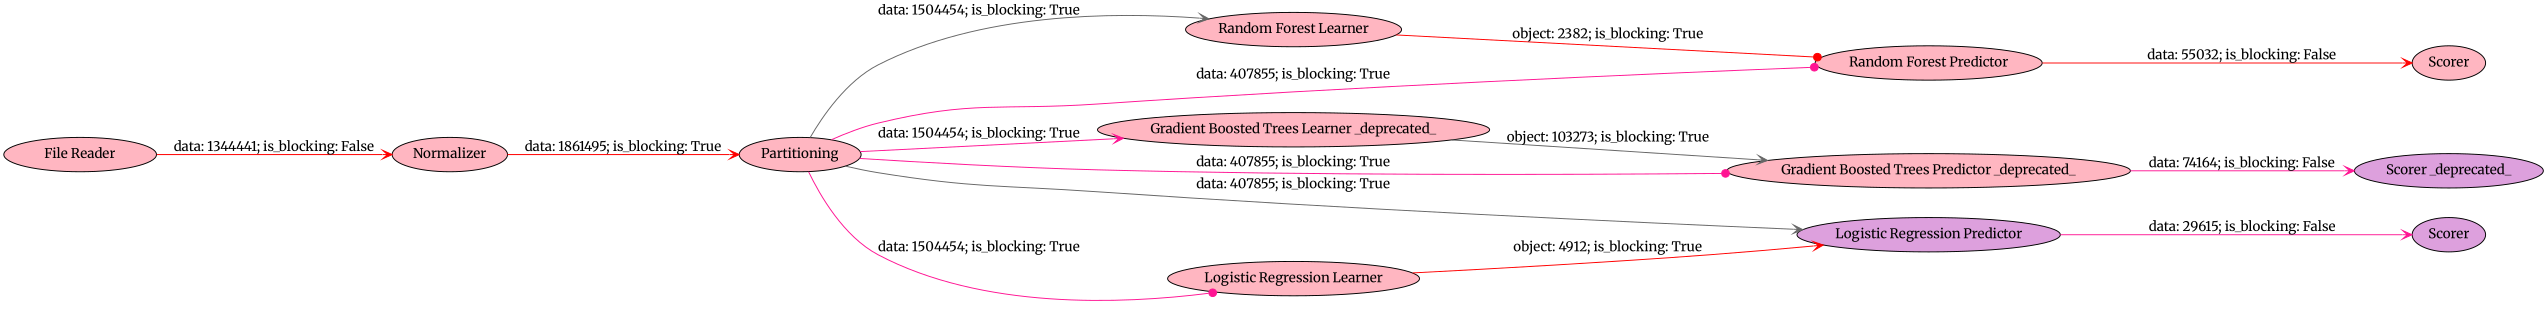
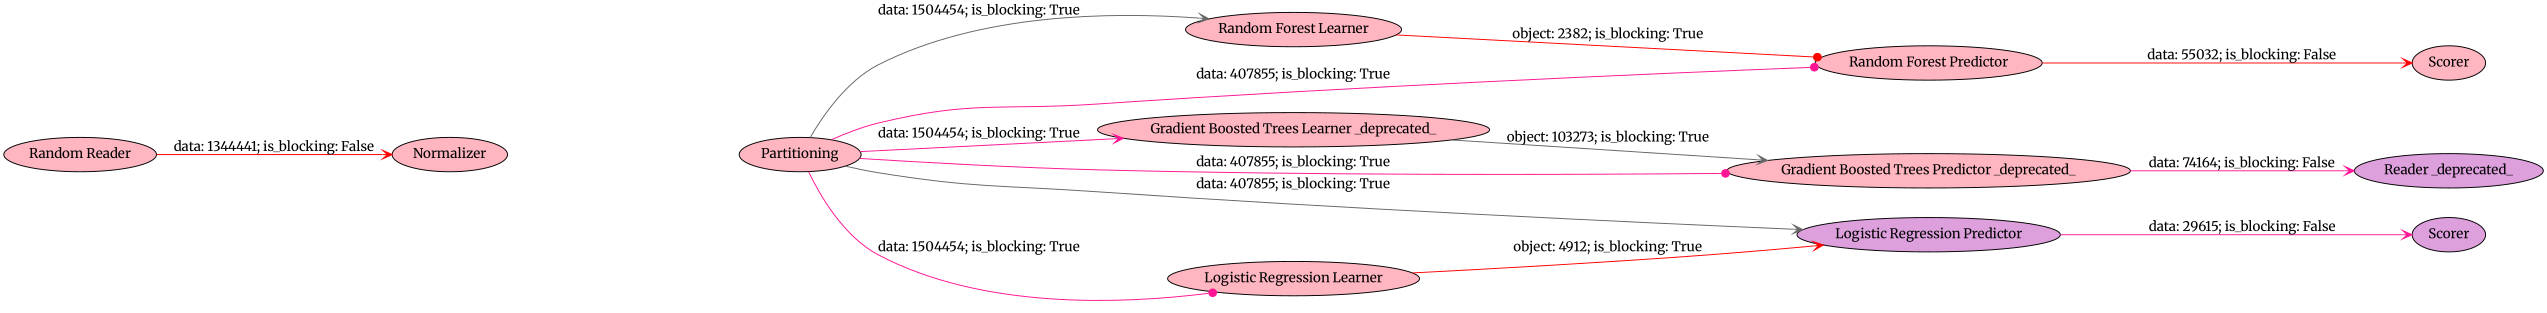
node "File Reader": label "File Reader" -> "Random Reader"
edge "Normalizer" -> "Partitioning": removed, label "data: 1861495; is_blocking: True"
node "Scorer _deprecated_": label "Scorer _deprecated_" -> "Reader _deprecated_"
